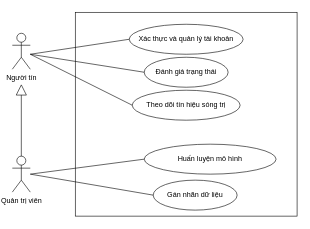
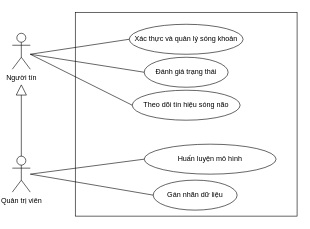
node "Xác thực và quản lý tài khoản": label "Xác thực và quản lý tài khoản" -> "Xác thực và quản lý sóng khoản"
node "Theo dõi tín hiệu sóng trị": label "Theo dõi tín hiệu sóng trị" -> "Theo dõi tín hiệu sóng não"
